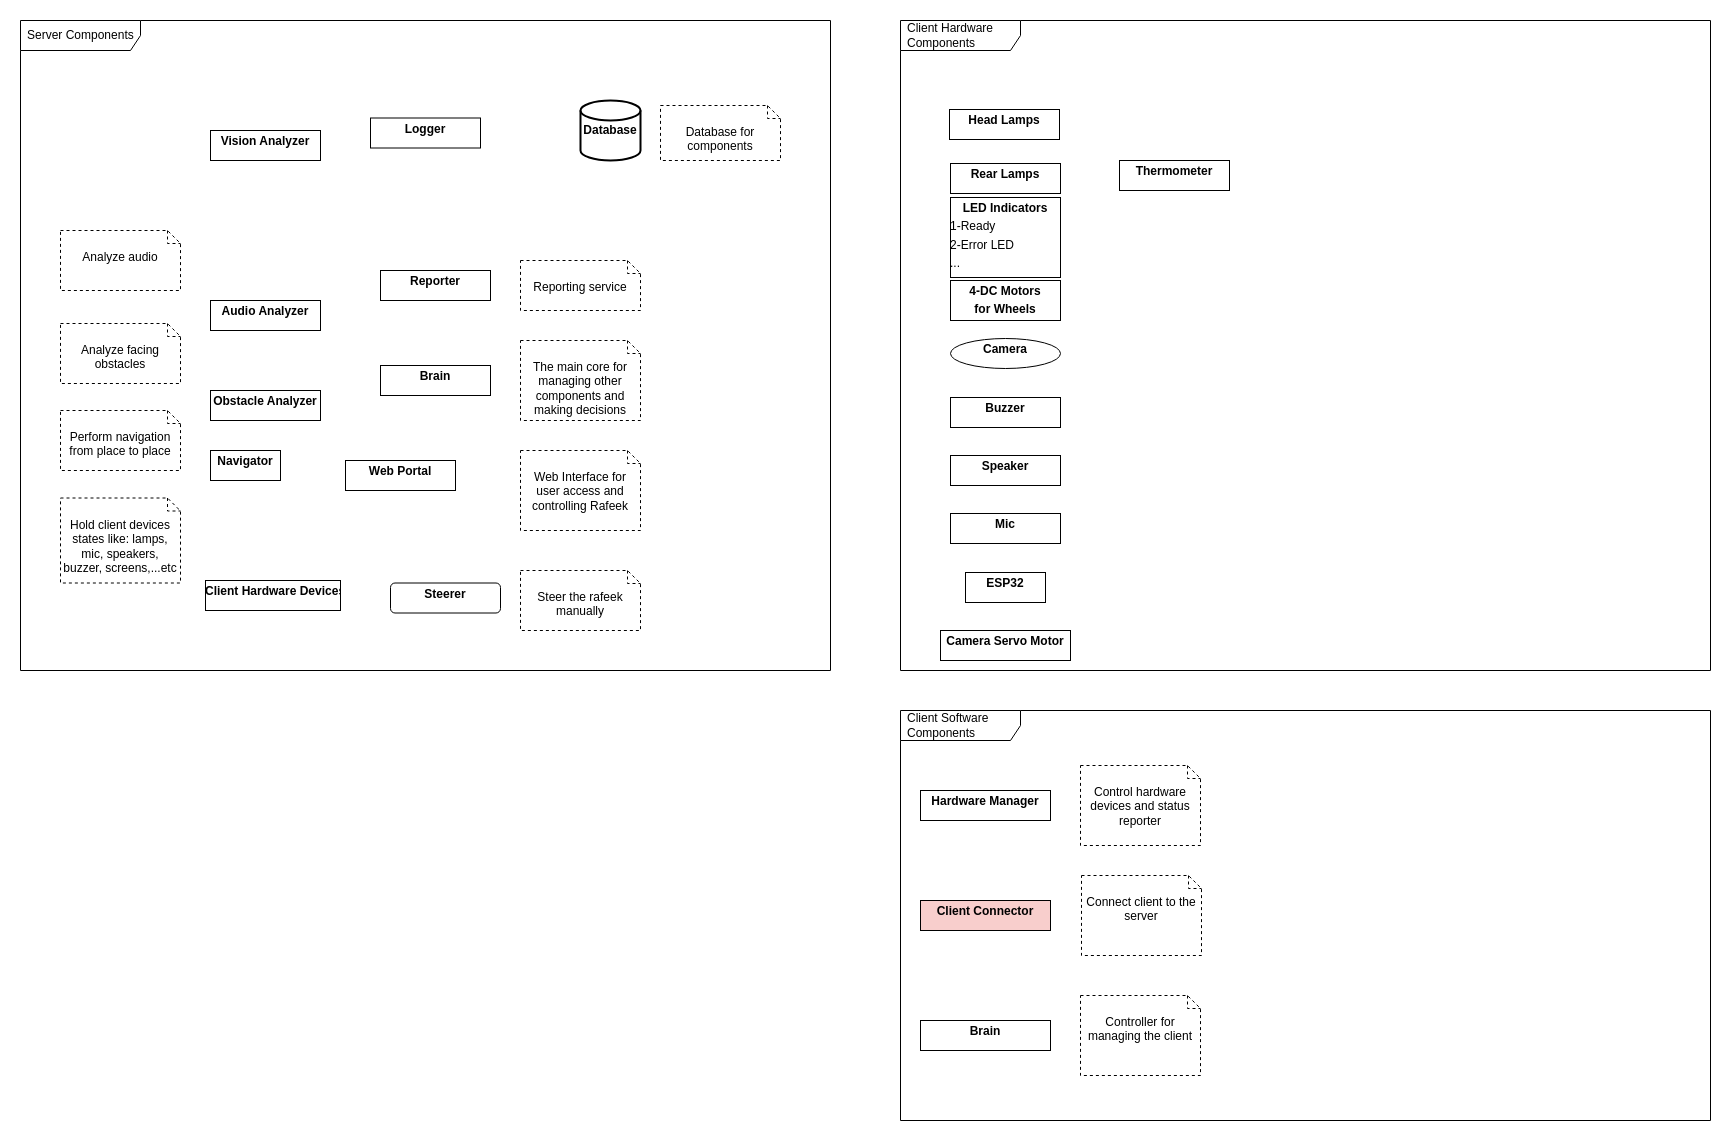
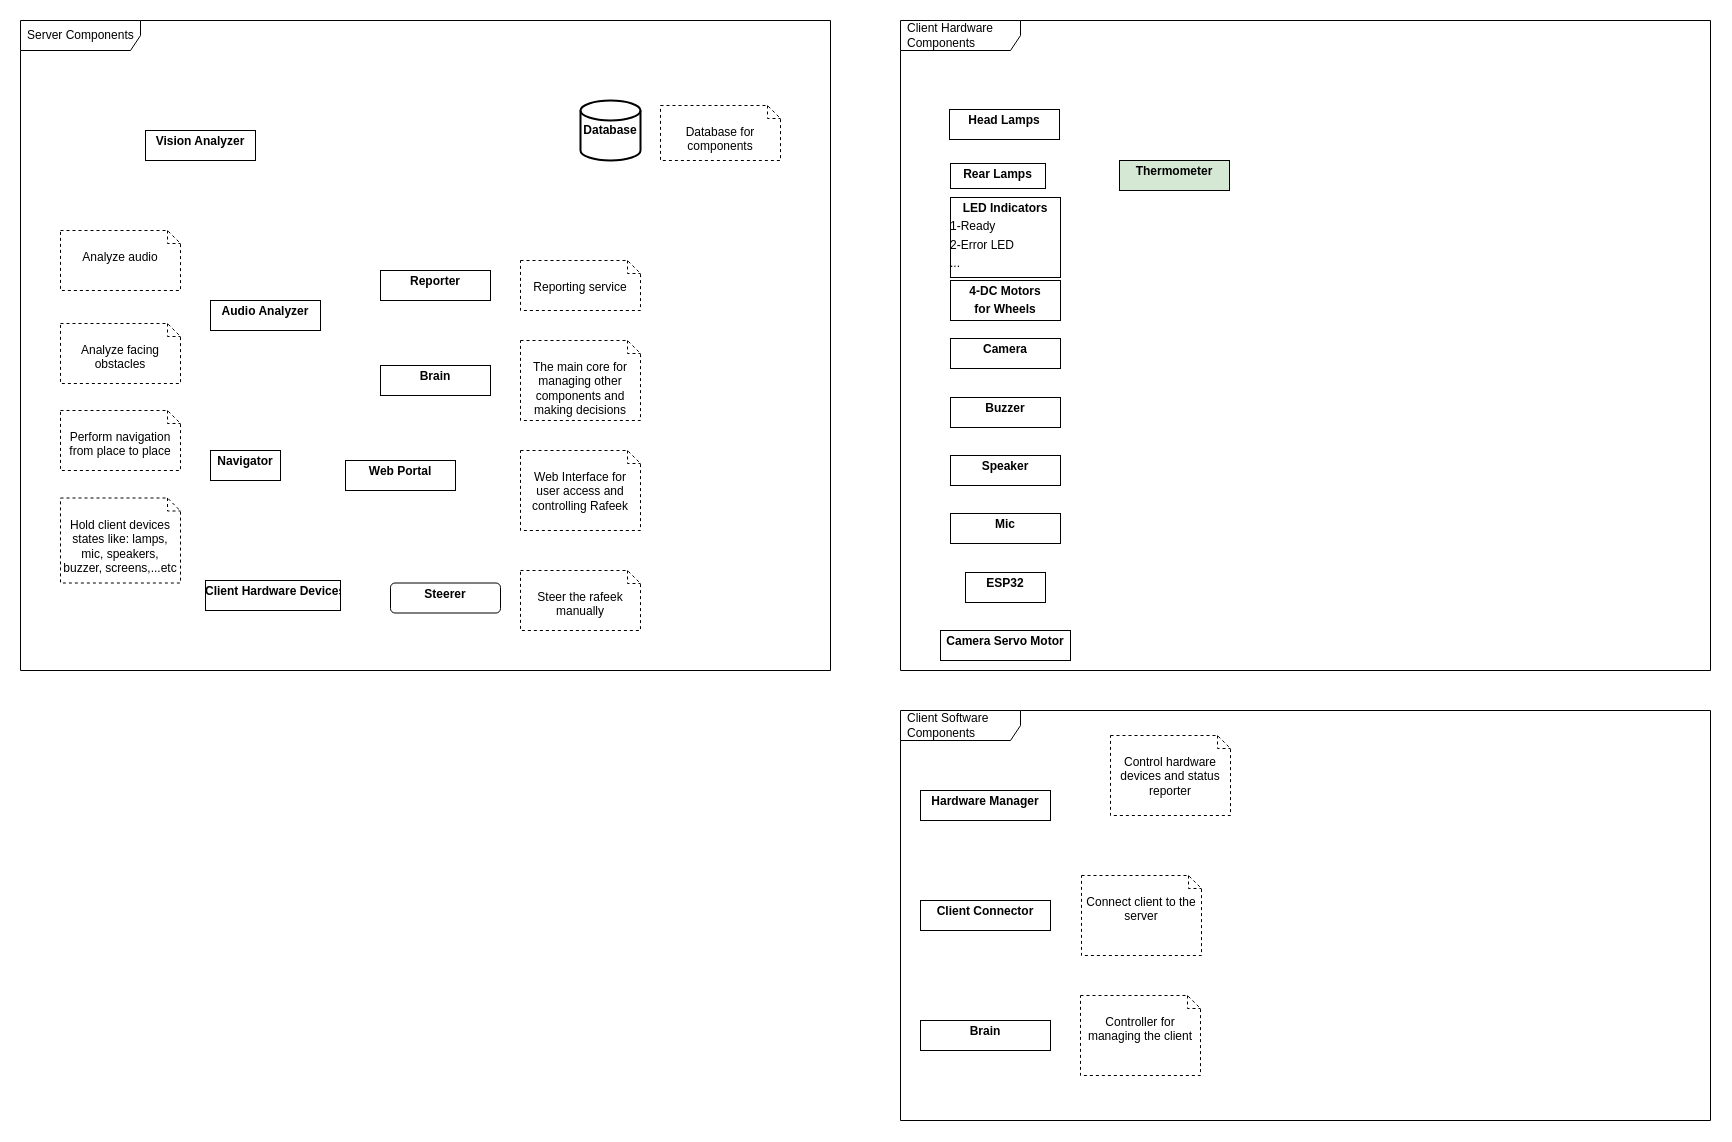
node "Logger": removed
node "Vision Analyzer": moved (266, 146) -> (201, 146)
node "Thermometer": fillcolor #ffffff -> #d5e8d4
node "Rear Lamps": size 110x30 -> 95x25
node "Camera": shape ellipse -> rectangle
node "Obstacle Analyzer": removed
node "Control hardware devices and status reporter": moved (1141, 806) -> (1171, 776)
node "Client Connector": fillcolor #f8cecc -> #ffffff
